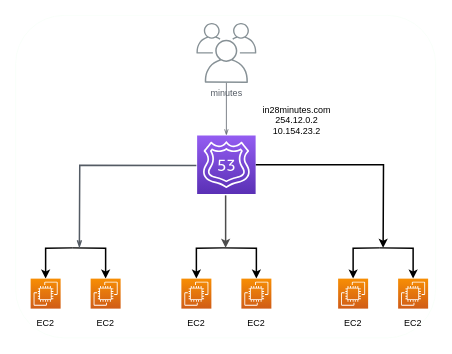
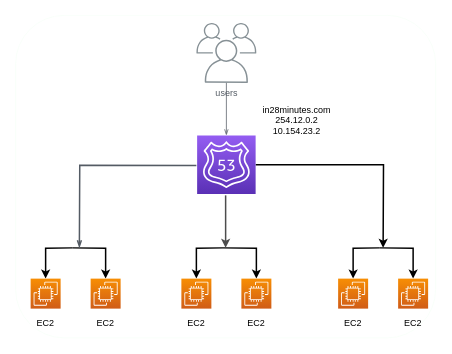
node "minutes": label "minutes" -> "users"
